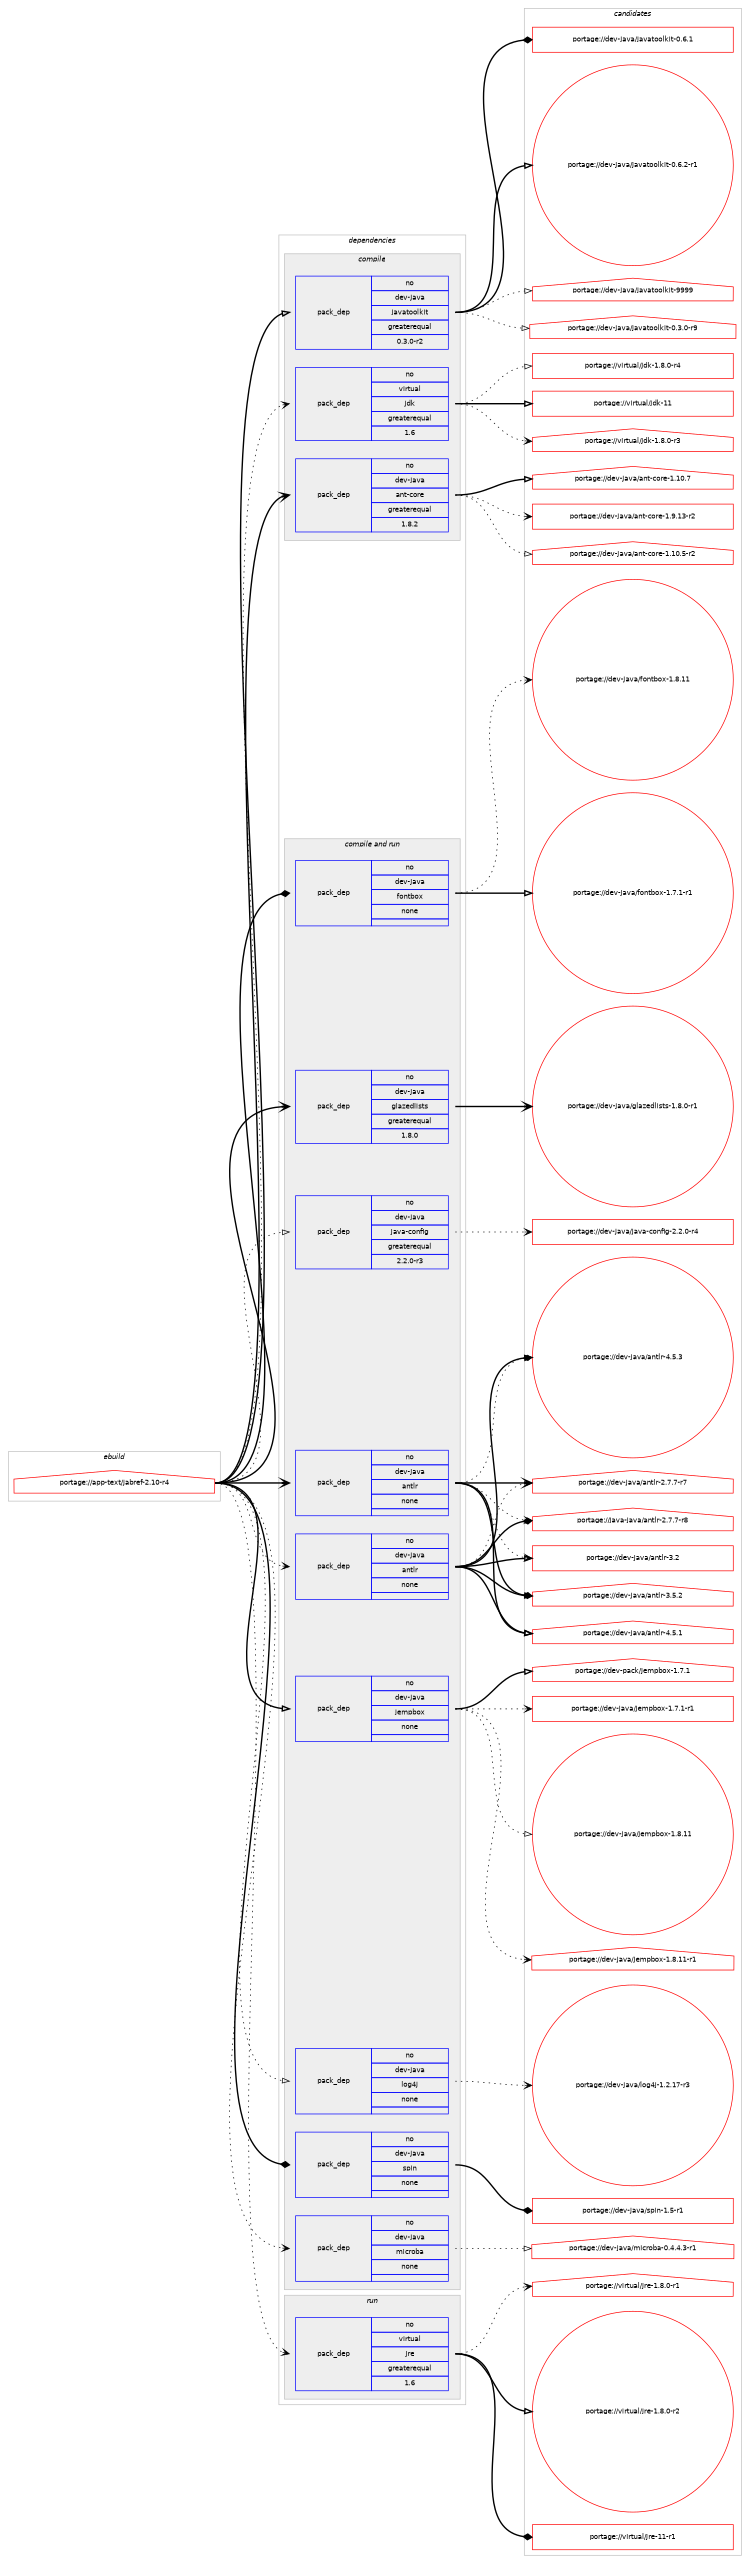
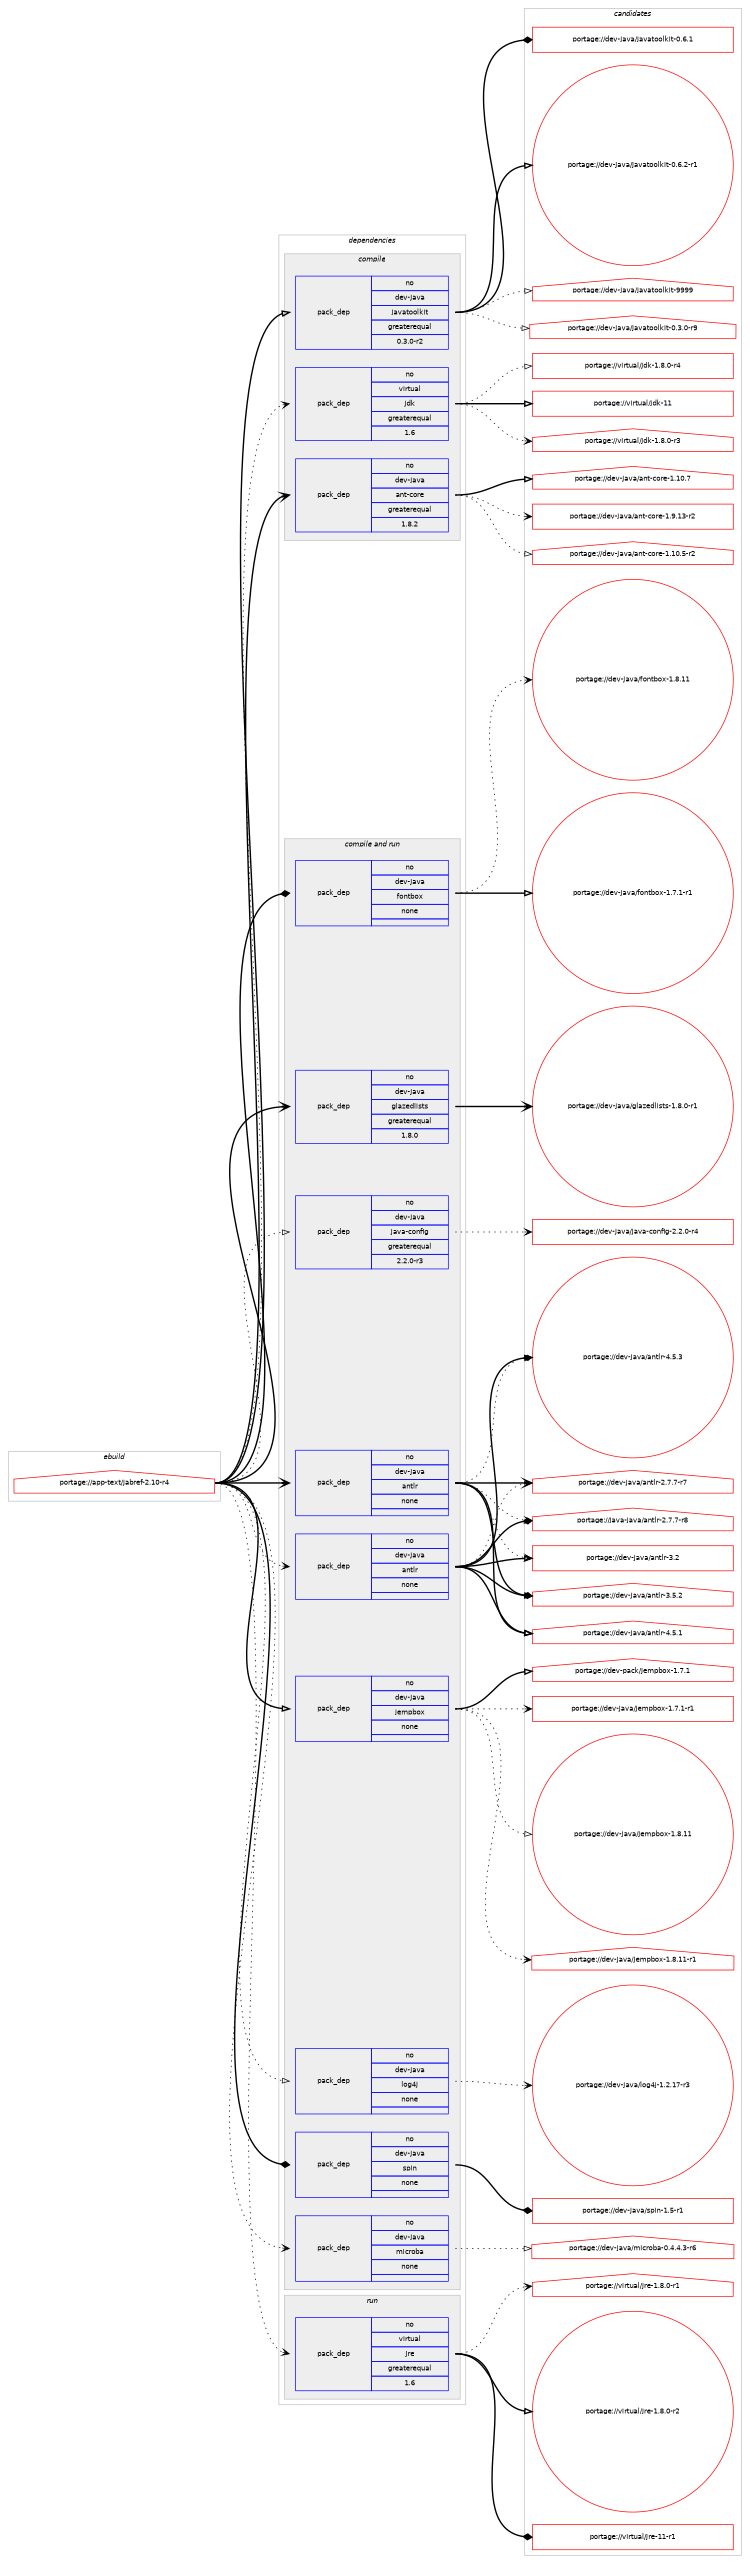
node "portage://dev-java/microba-0.4.4.3-r1": label "portage://dev-java/microba-0.4.4.3-r1" -> "portage://dev-java/microba-0.4.4.3-r6"
